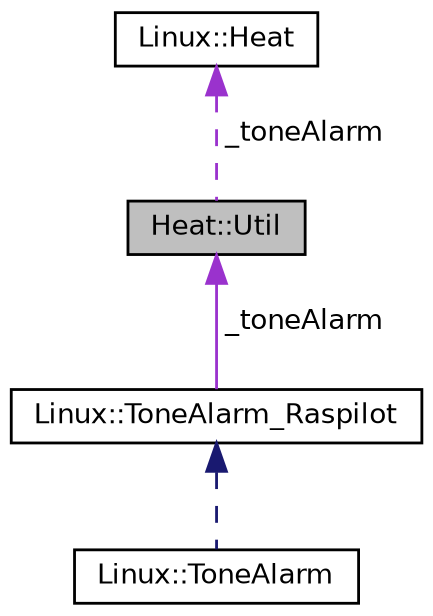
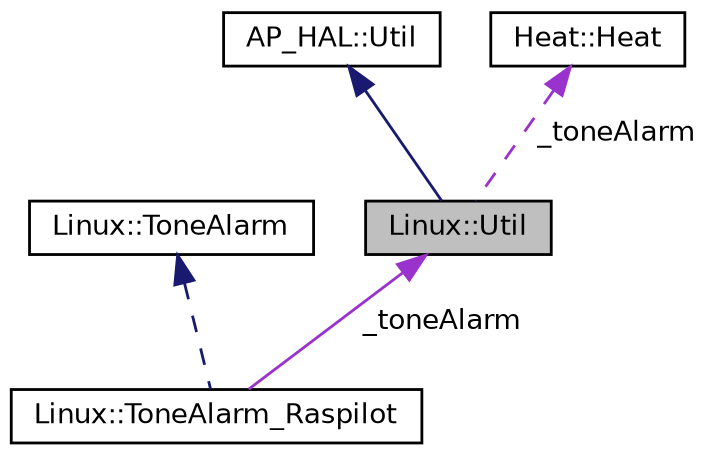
node "Linux::Heat": label "Linux::Heat" -> "Heat::Heat"
node "AP_HAL::Util": added
node "Heat::Util": label "Heat::Util" -> "Linux::Util"
edge "Linux::ToneAlarm" -> "Linux::ToneAlarm_Raspilot": reversed
